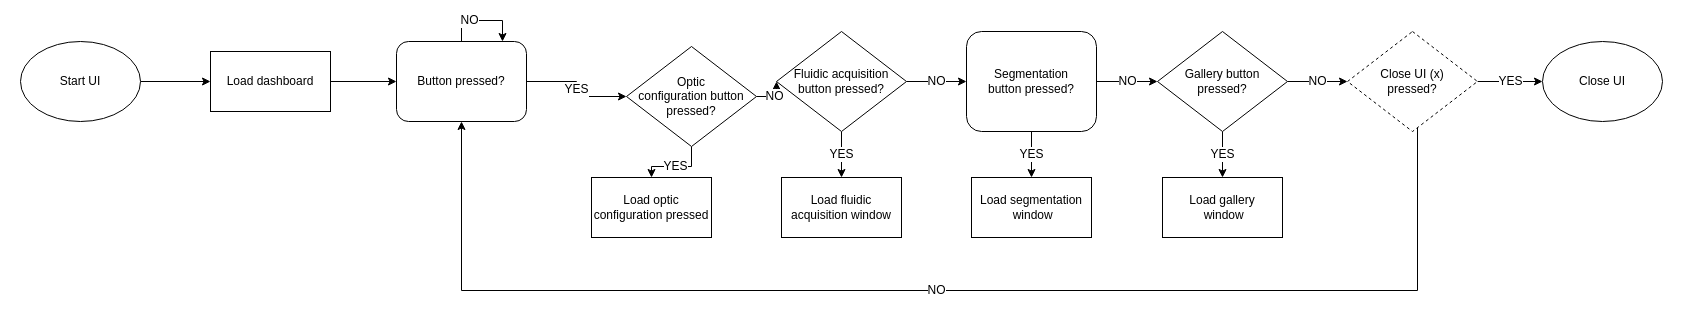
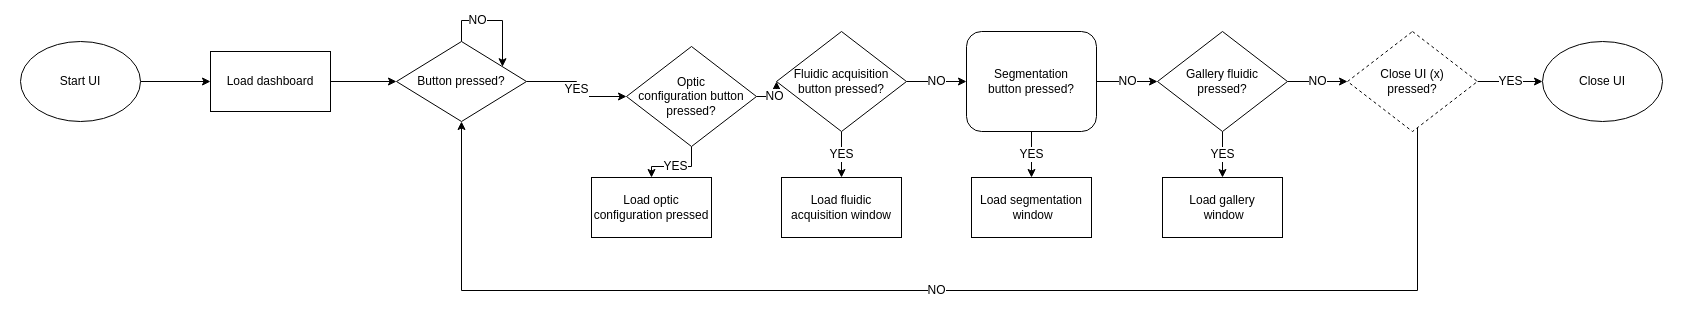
node "Button pressed?": shape rounded rectangle -> diamond
node "Gallery button pressed?": label "Gallery button pressed?" -> "Gallery fluidic pressed?"
